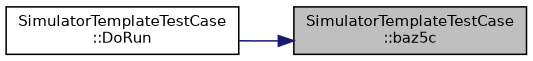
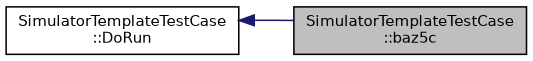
edge "SimulatorTemplateTestCase ::DoRun" -> "SimulatorTemplateTestCase ::baz5c": reversed
